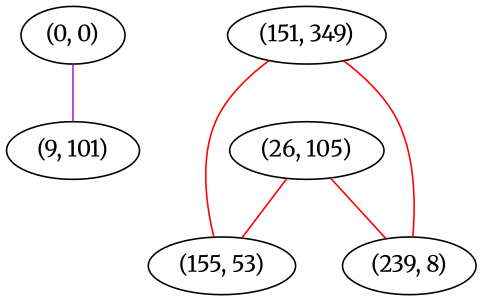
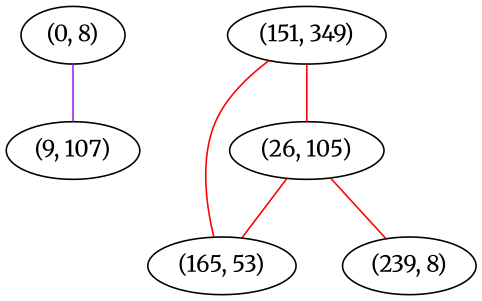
node "(0, 0)": label "(0, 0)" -> "(0, 8)"
edge "(151, 349)" -- "(239, 8)": now "(151, 349)" -- "(26, 105)"
node "(9, 101)": label "(9, 101)" -> "(9, 107)"
node "(155, 53)": label "(155, 53)" -> "(165, 53)"
